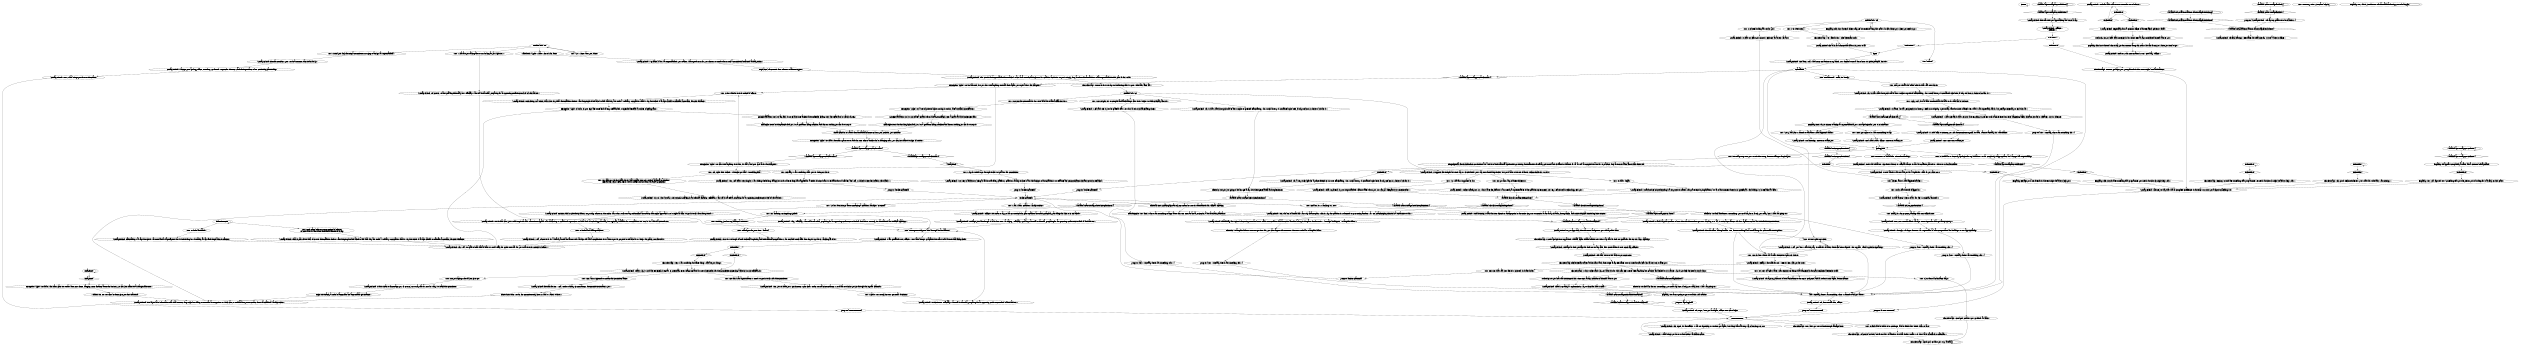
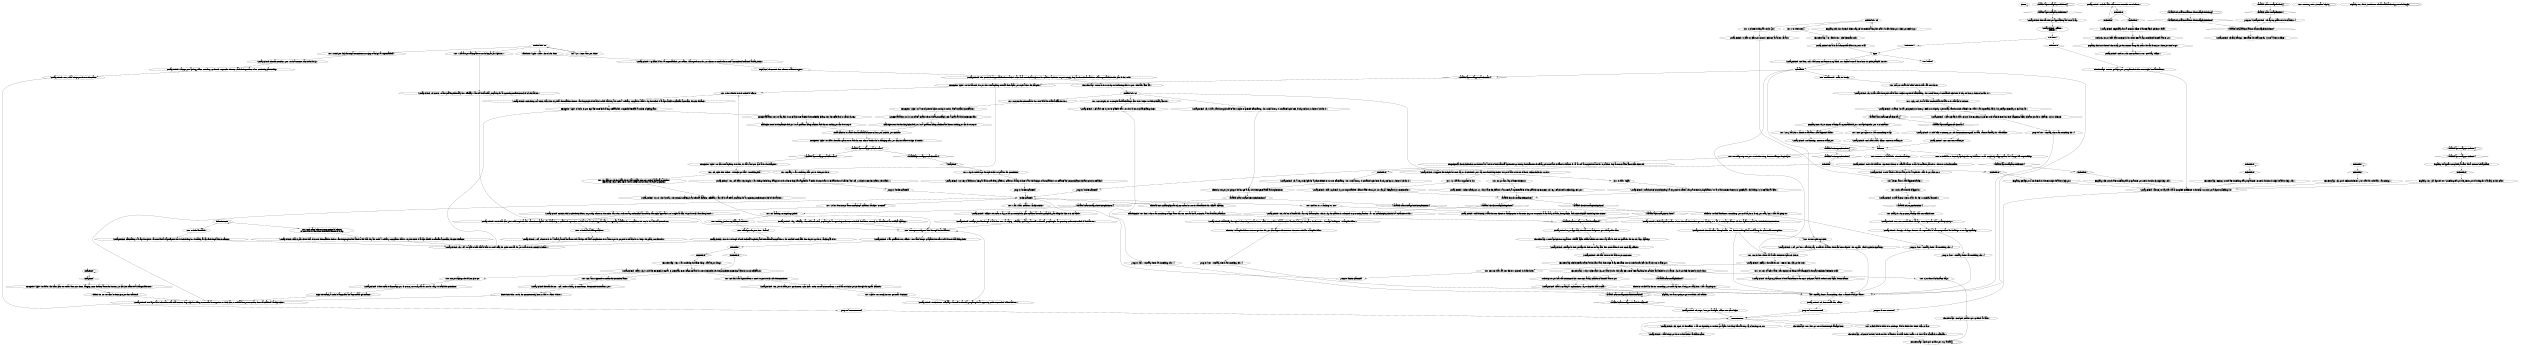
edge "Untitled hub (05)" -> "You: [Leave.]": now "input" -> "You: [Leave.]"
node "apologyhub": label "apologyhub" -> "airborne"
node "Jump to: [apologyhub]": removed
